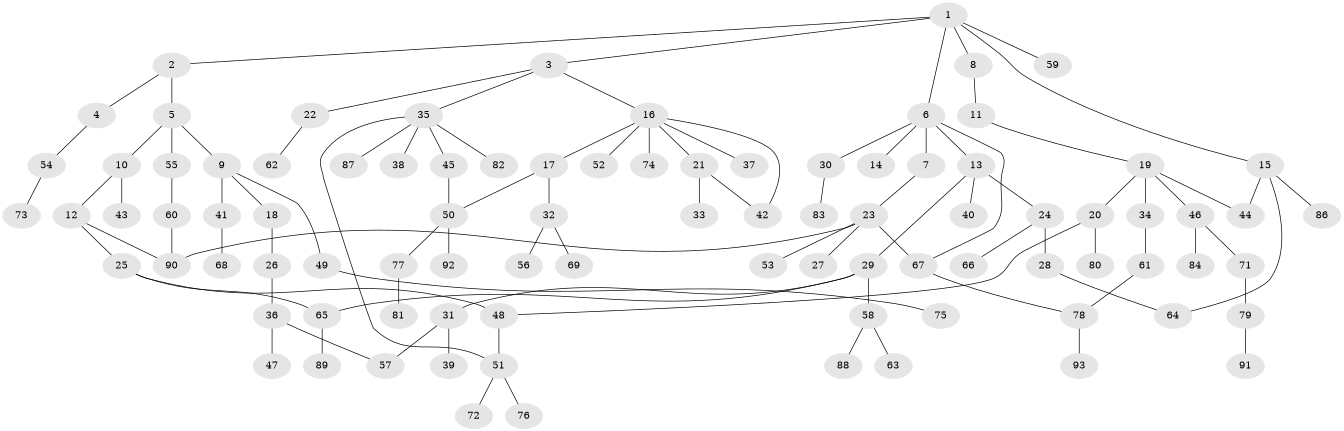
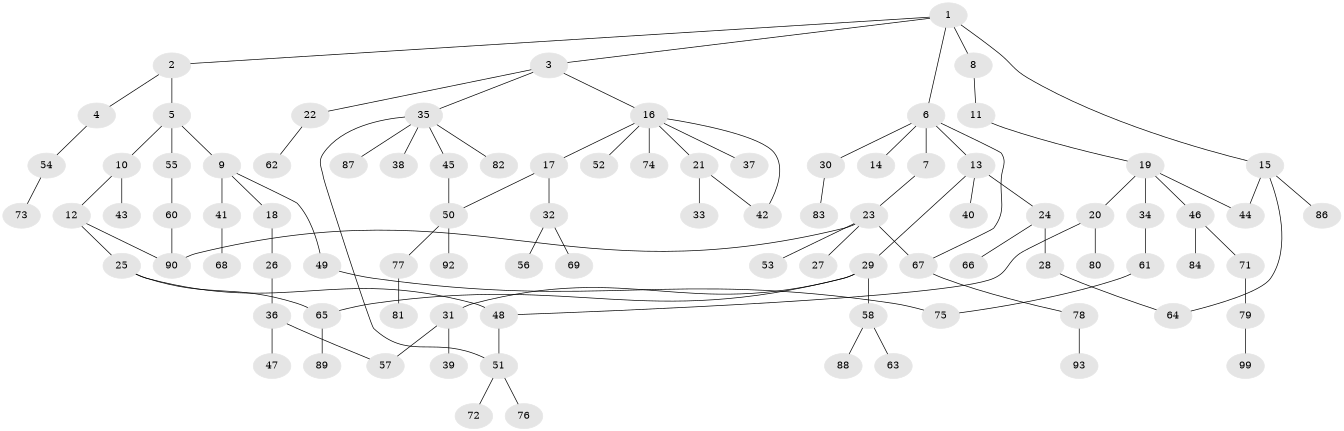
node "59": removed
edge "61" -- "78": now "61" -- "75"
node "91": label "91" -> "99"
